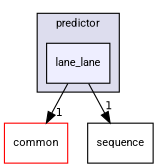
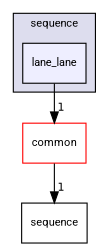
cluster "predictor": label "predictor" -> "sequence"
edge "lane_lane" -> "sequence": now "common" -> "sequence"
